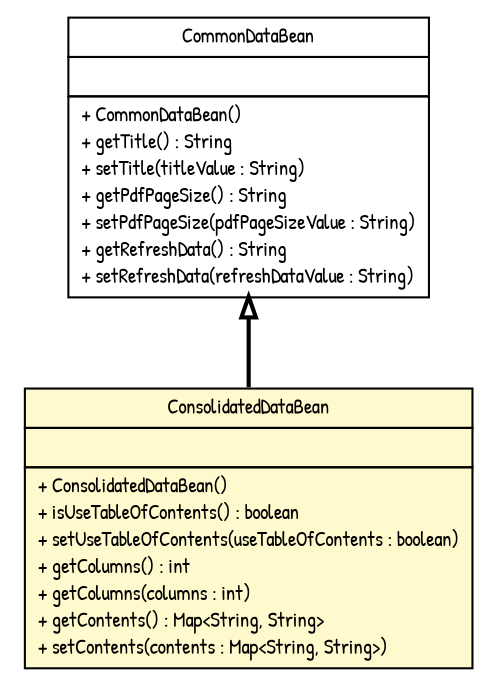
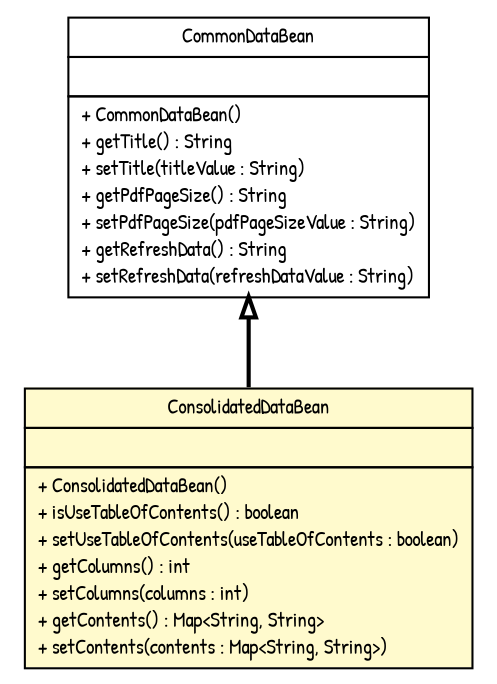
node "ConsolidatedDataBean": text "+ getColumns(columns : int)" -> "+ setColumns(columns : int)"
